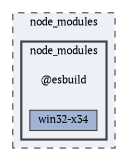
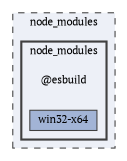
node "win32-x34": label "win32-x34" -> "win32-x64"
